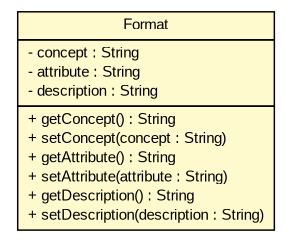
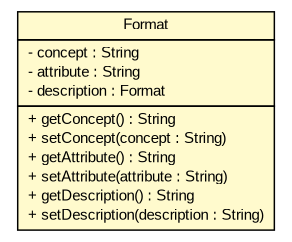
node "Format": text "- description : String" -> "- description : Format"
